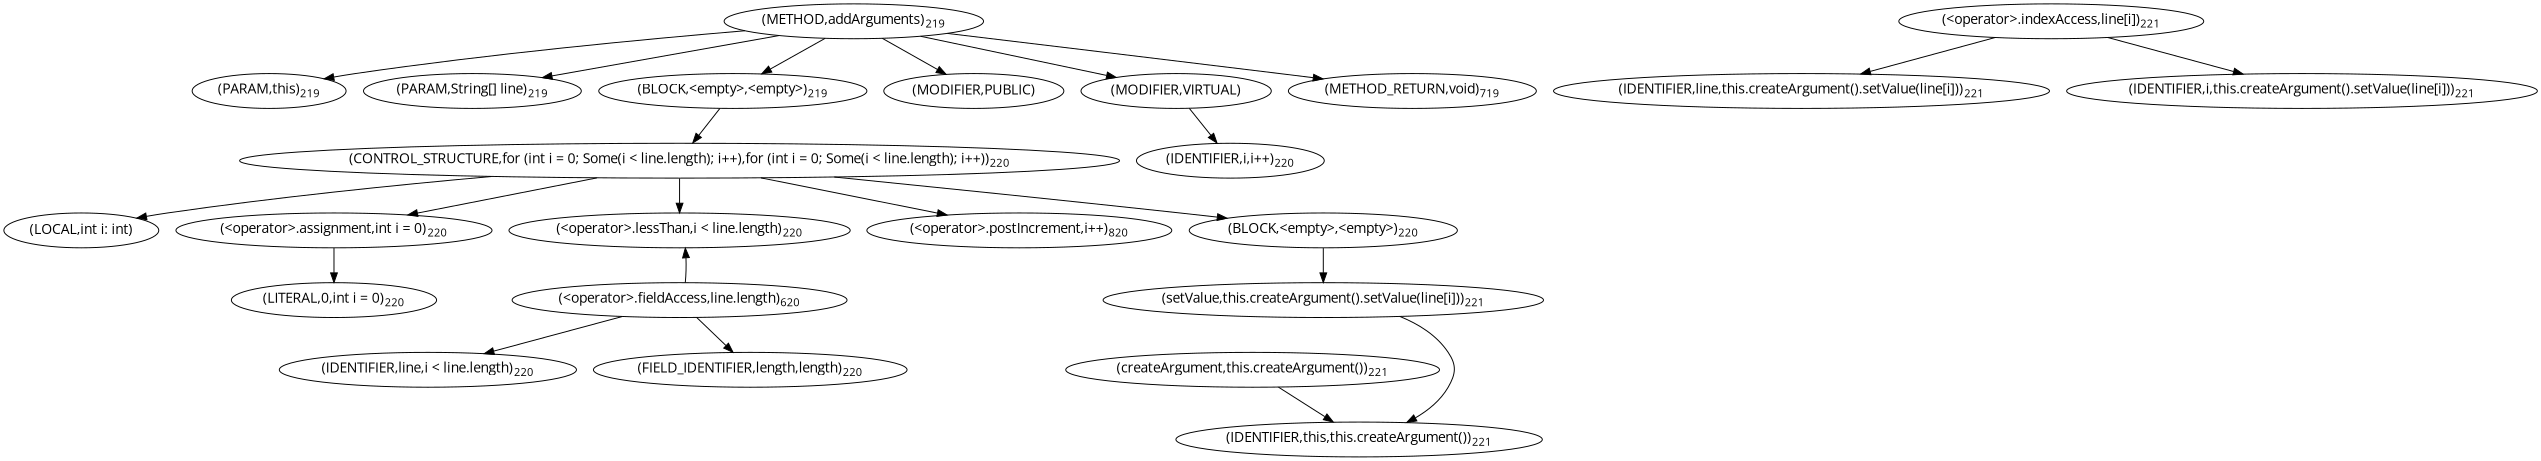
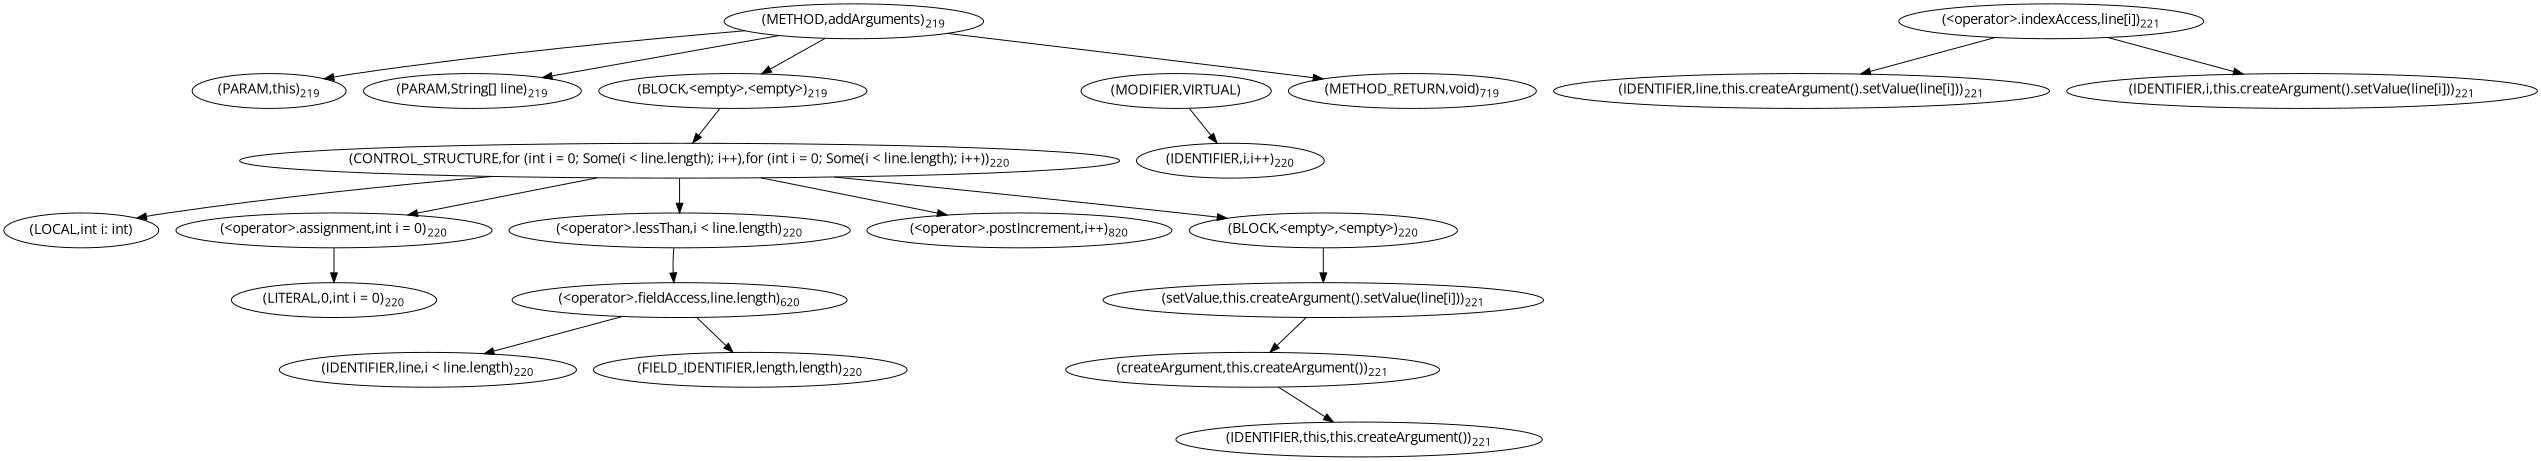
edge "(METHOD,addArguments)" -> "(MODIFIER,VIRTUAL)": removed
node "(MODIFIER,PUBLIC)": removed
edge "(<operator>.fieldAccess,line.length)" -> "(<operator>.lessThan,i < line.length)": reversed
edge "(setValue,this.createArgument().setValue(line[i]))" -> "(IDENTIFIER,this,this.createArgument())": now "(setValue,this.createArgument().setValue(line[i]))" -> "(createArgument,this.createArgument())"
